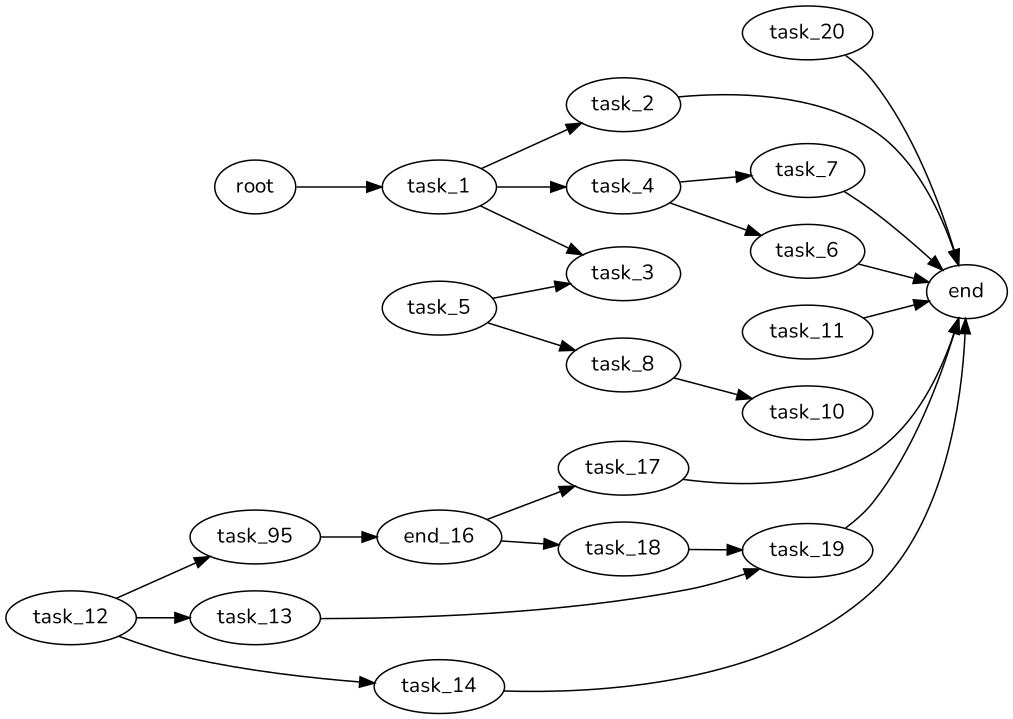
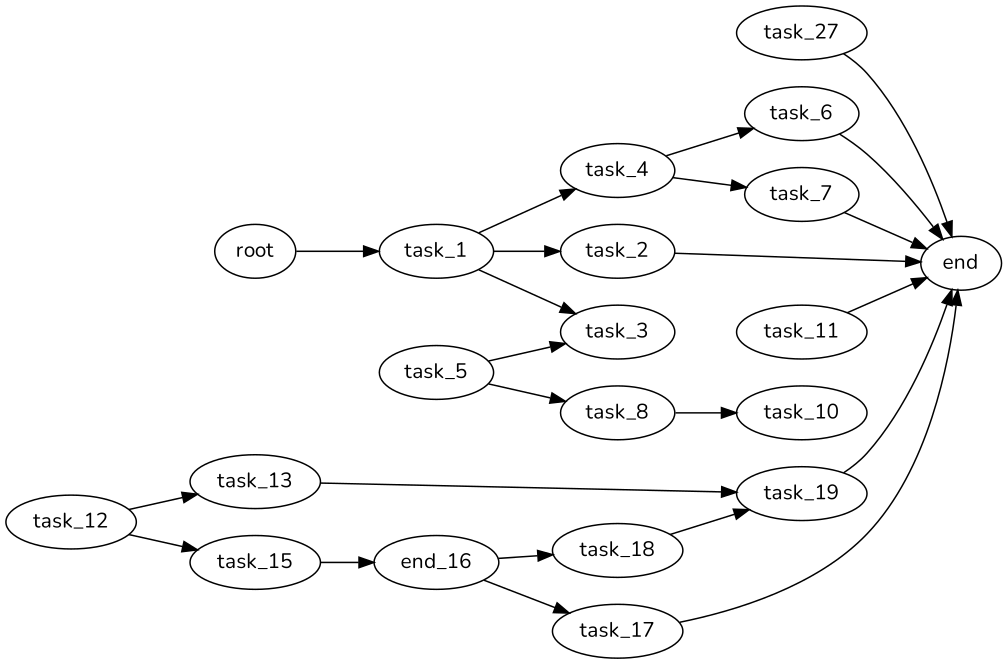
node "task_20": label "task_20" -> "task_27"
node "task_95": label "task_95" -> "task_15"
node "task_14": removed
